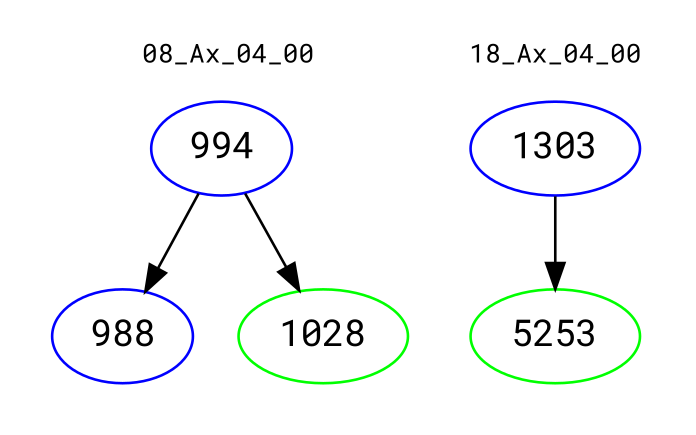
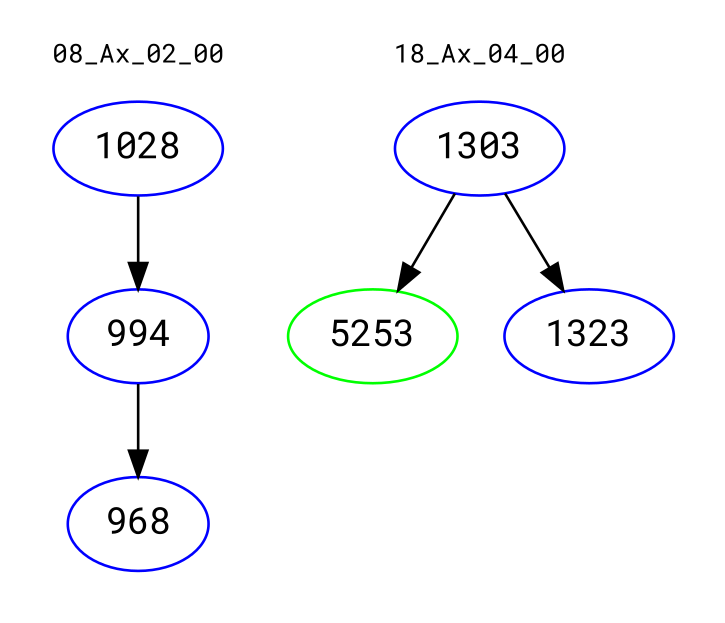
cluster "08_Ax_04_00": label "08_Ax_04_00" -> "08_Ax_02_00"
edge "994" -> "1028": reversed
node "988": label "988" -> "968"
node "1028": color green -> blue
node "1323": added
